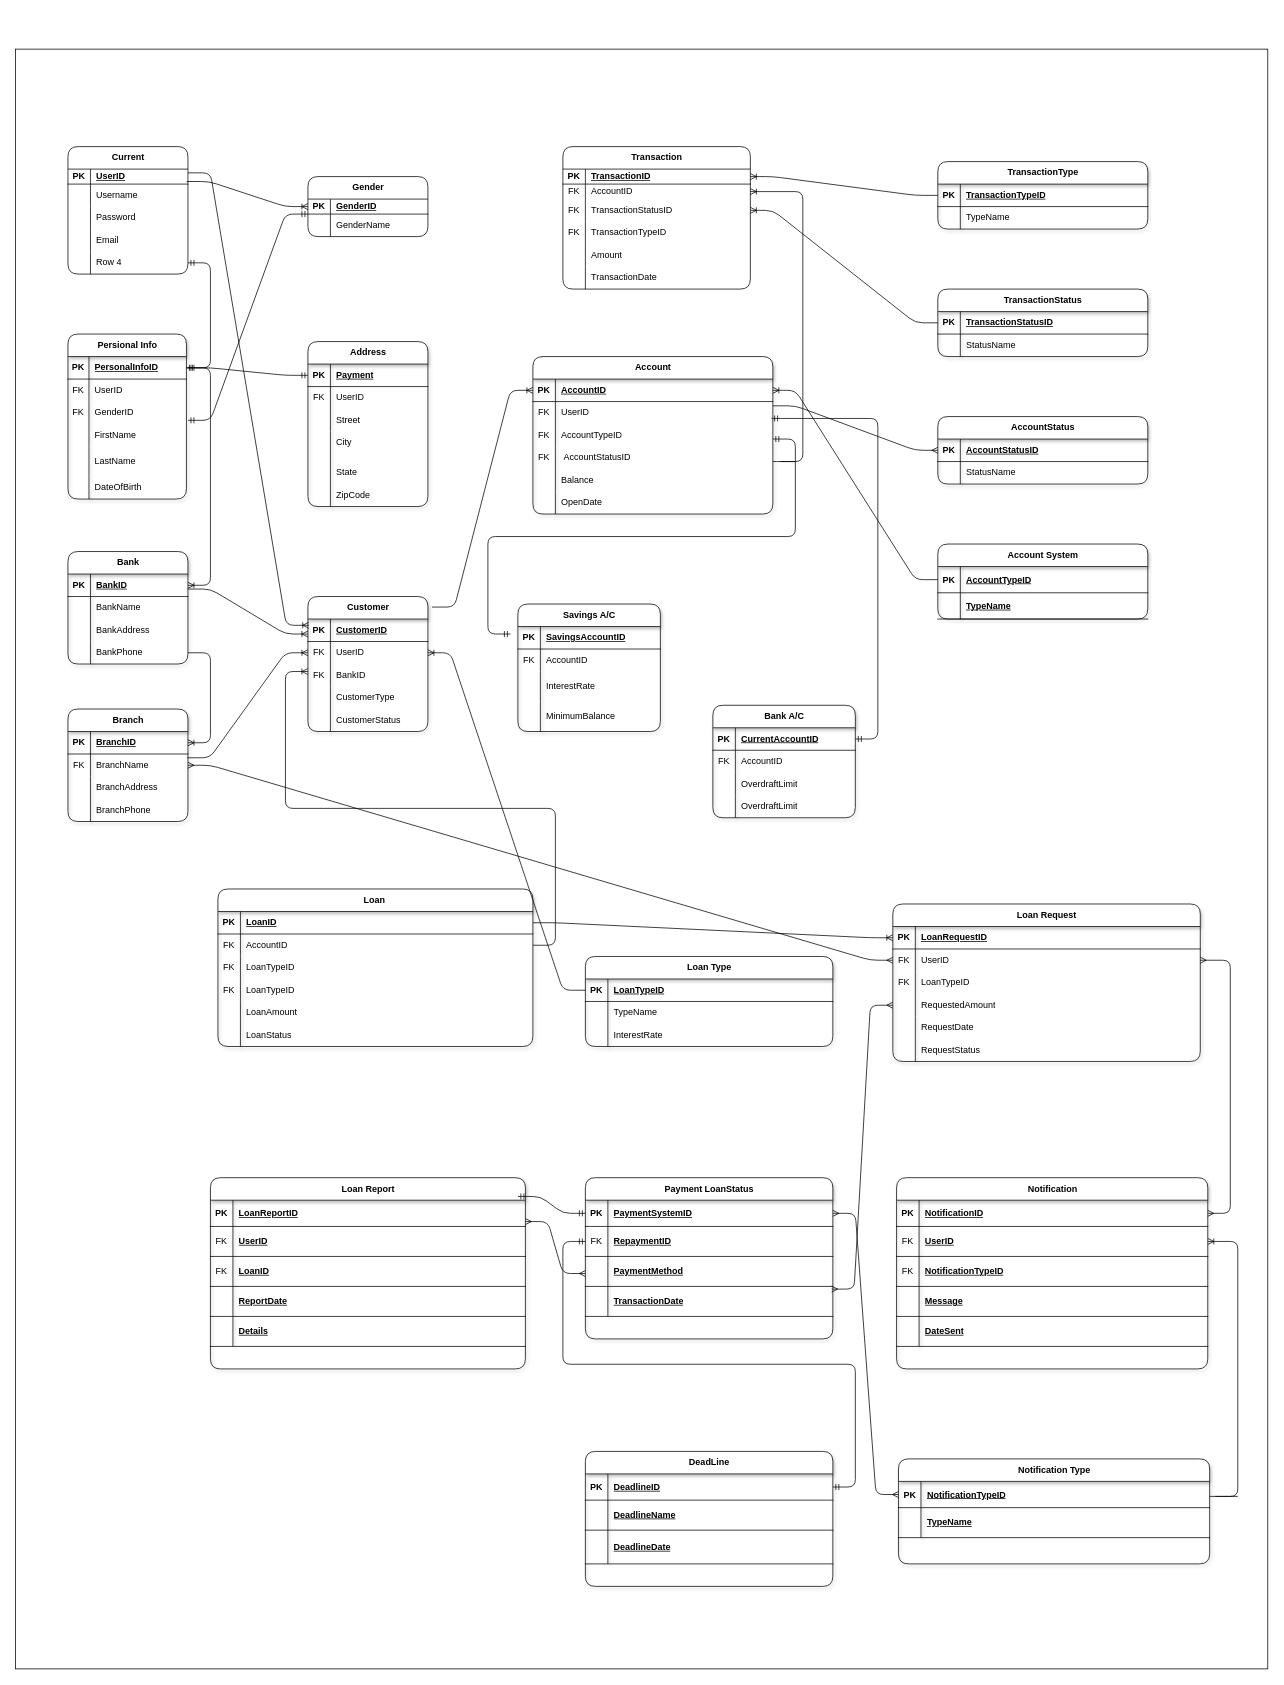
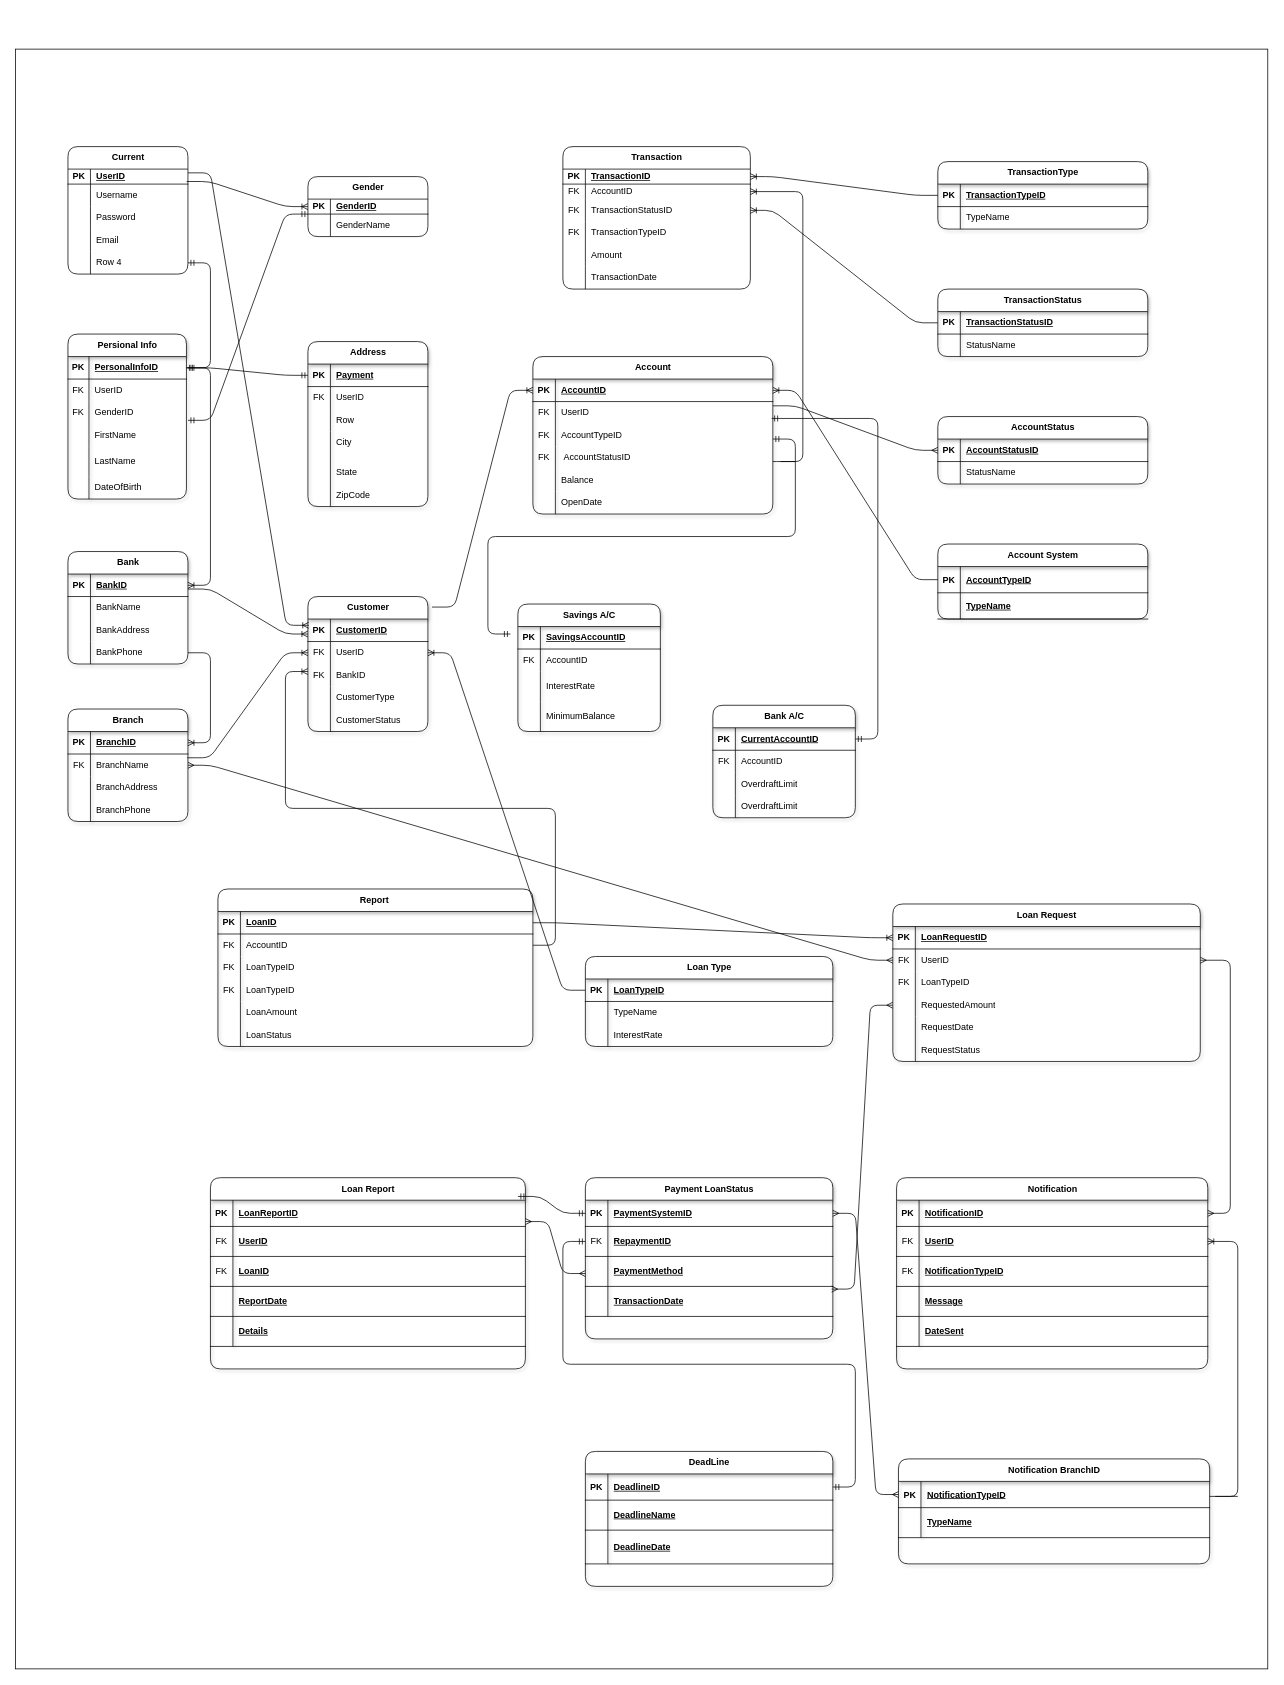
node "Street": label "Street" -> "Row"
node "Loan": label "Loan" -> "Report"
node "Notification Type": label "Notification Type" -> "Notification BranchID"
